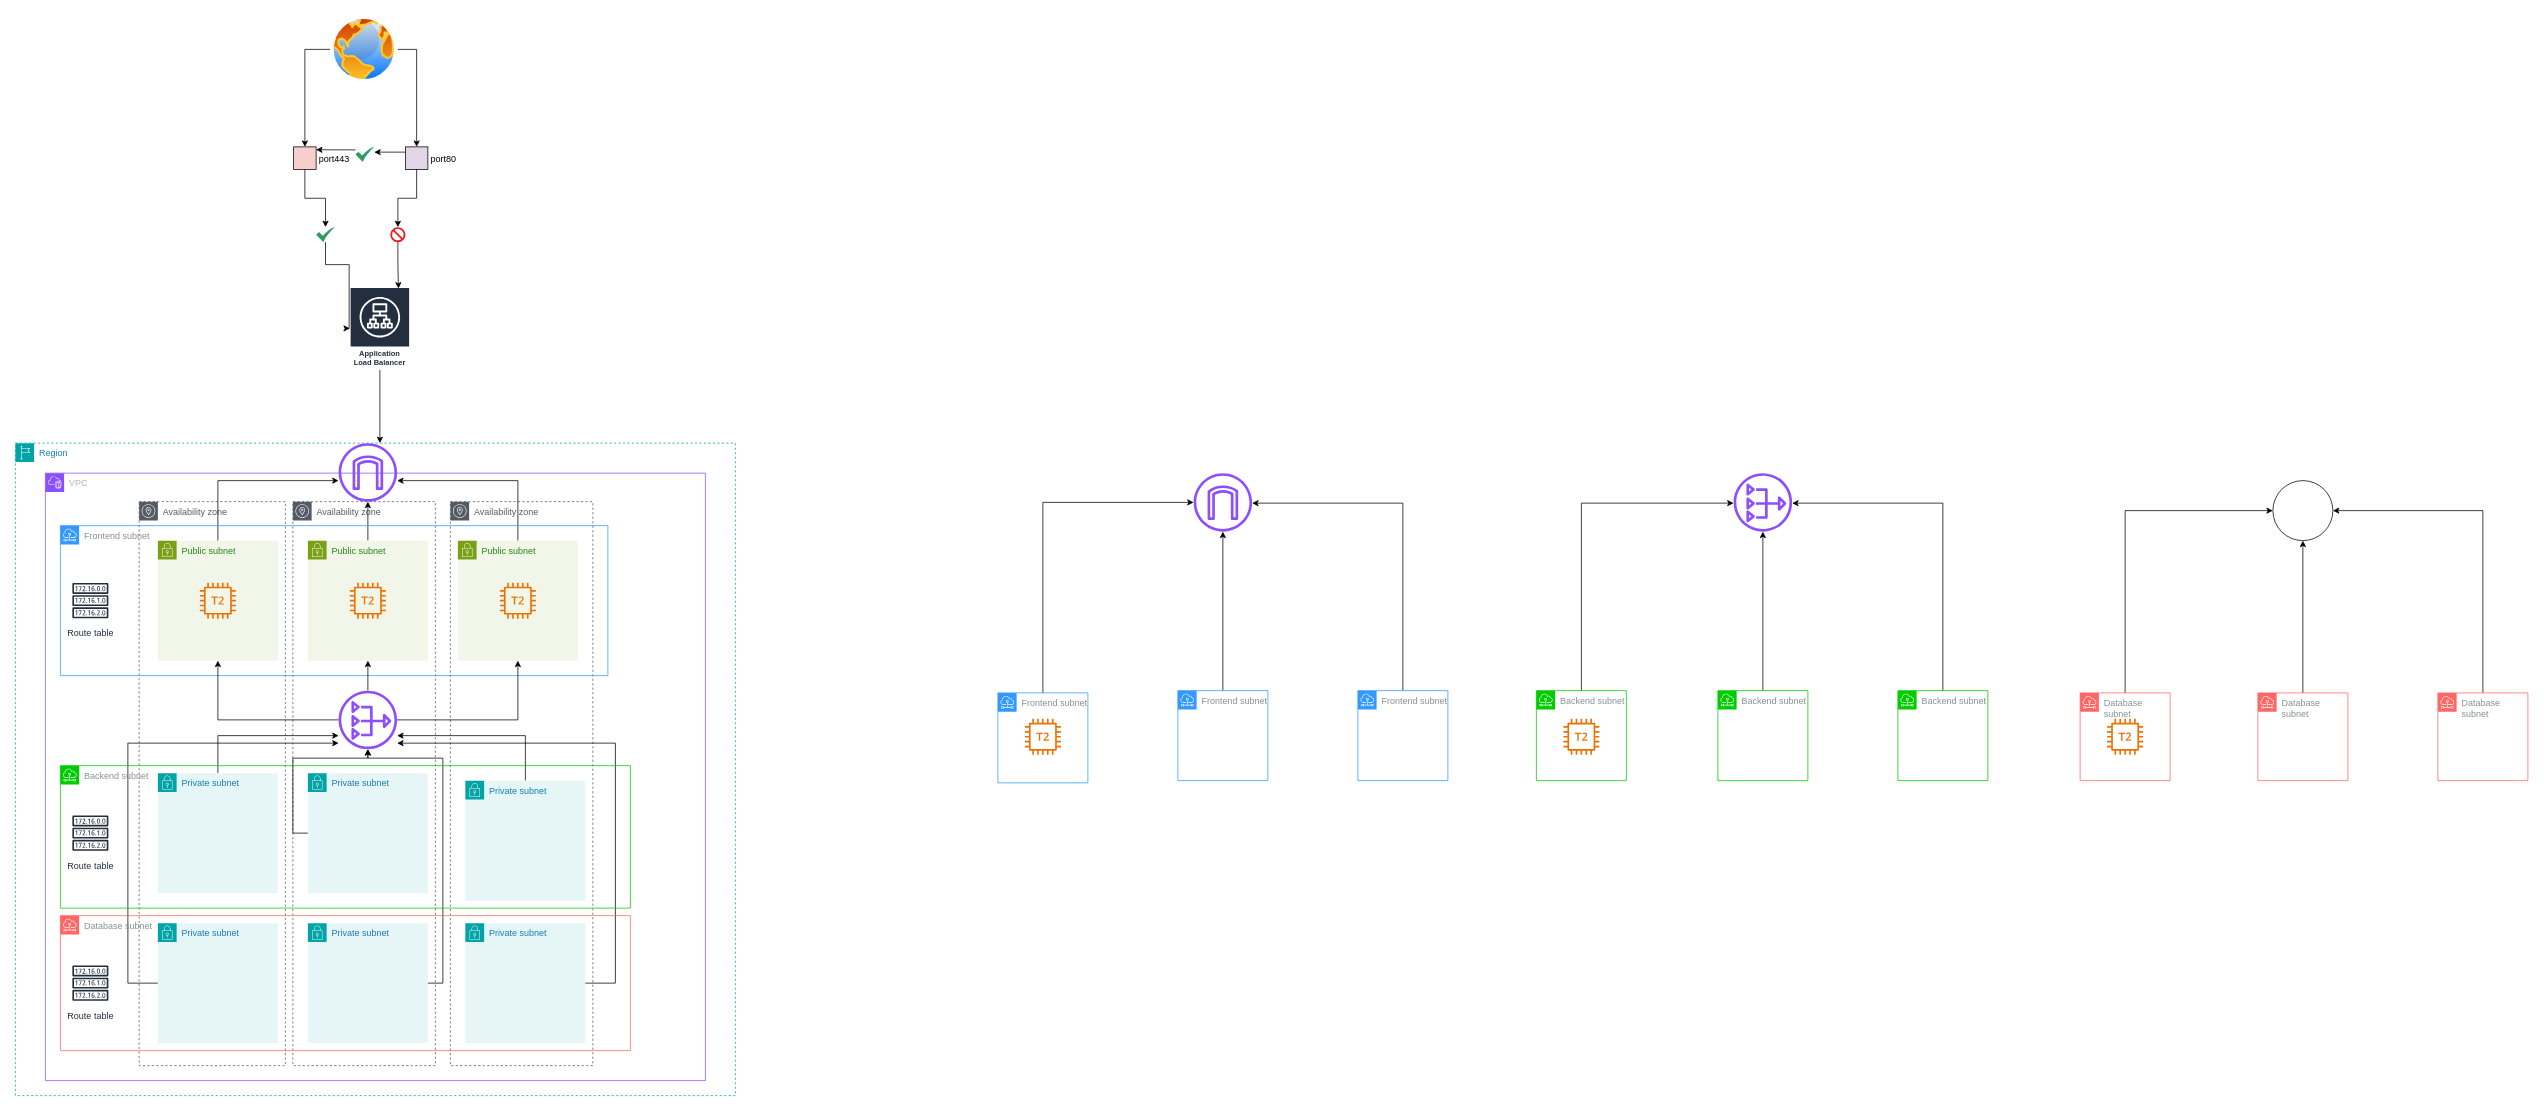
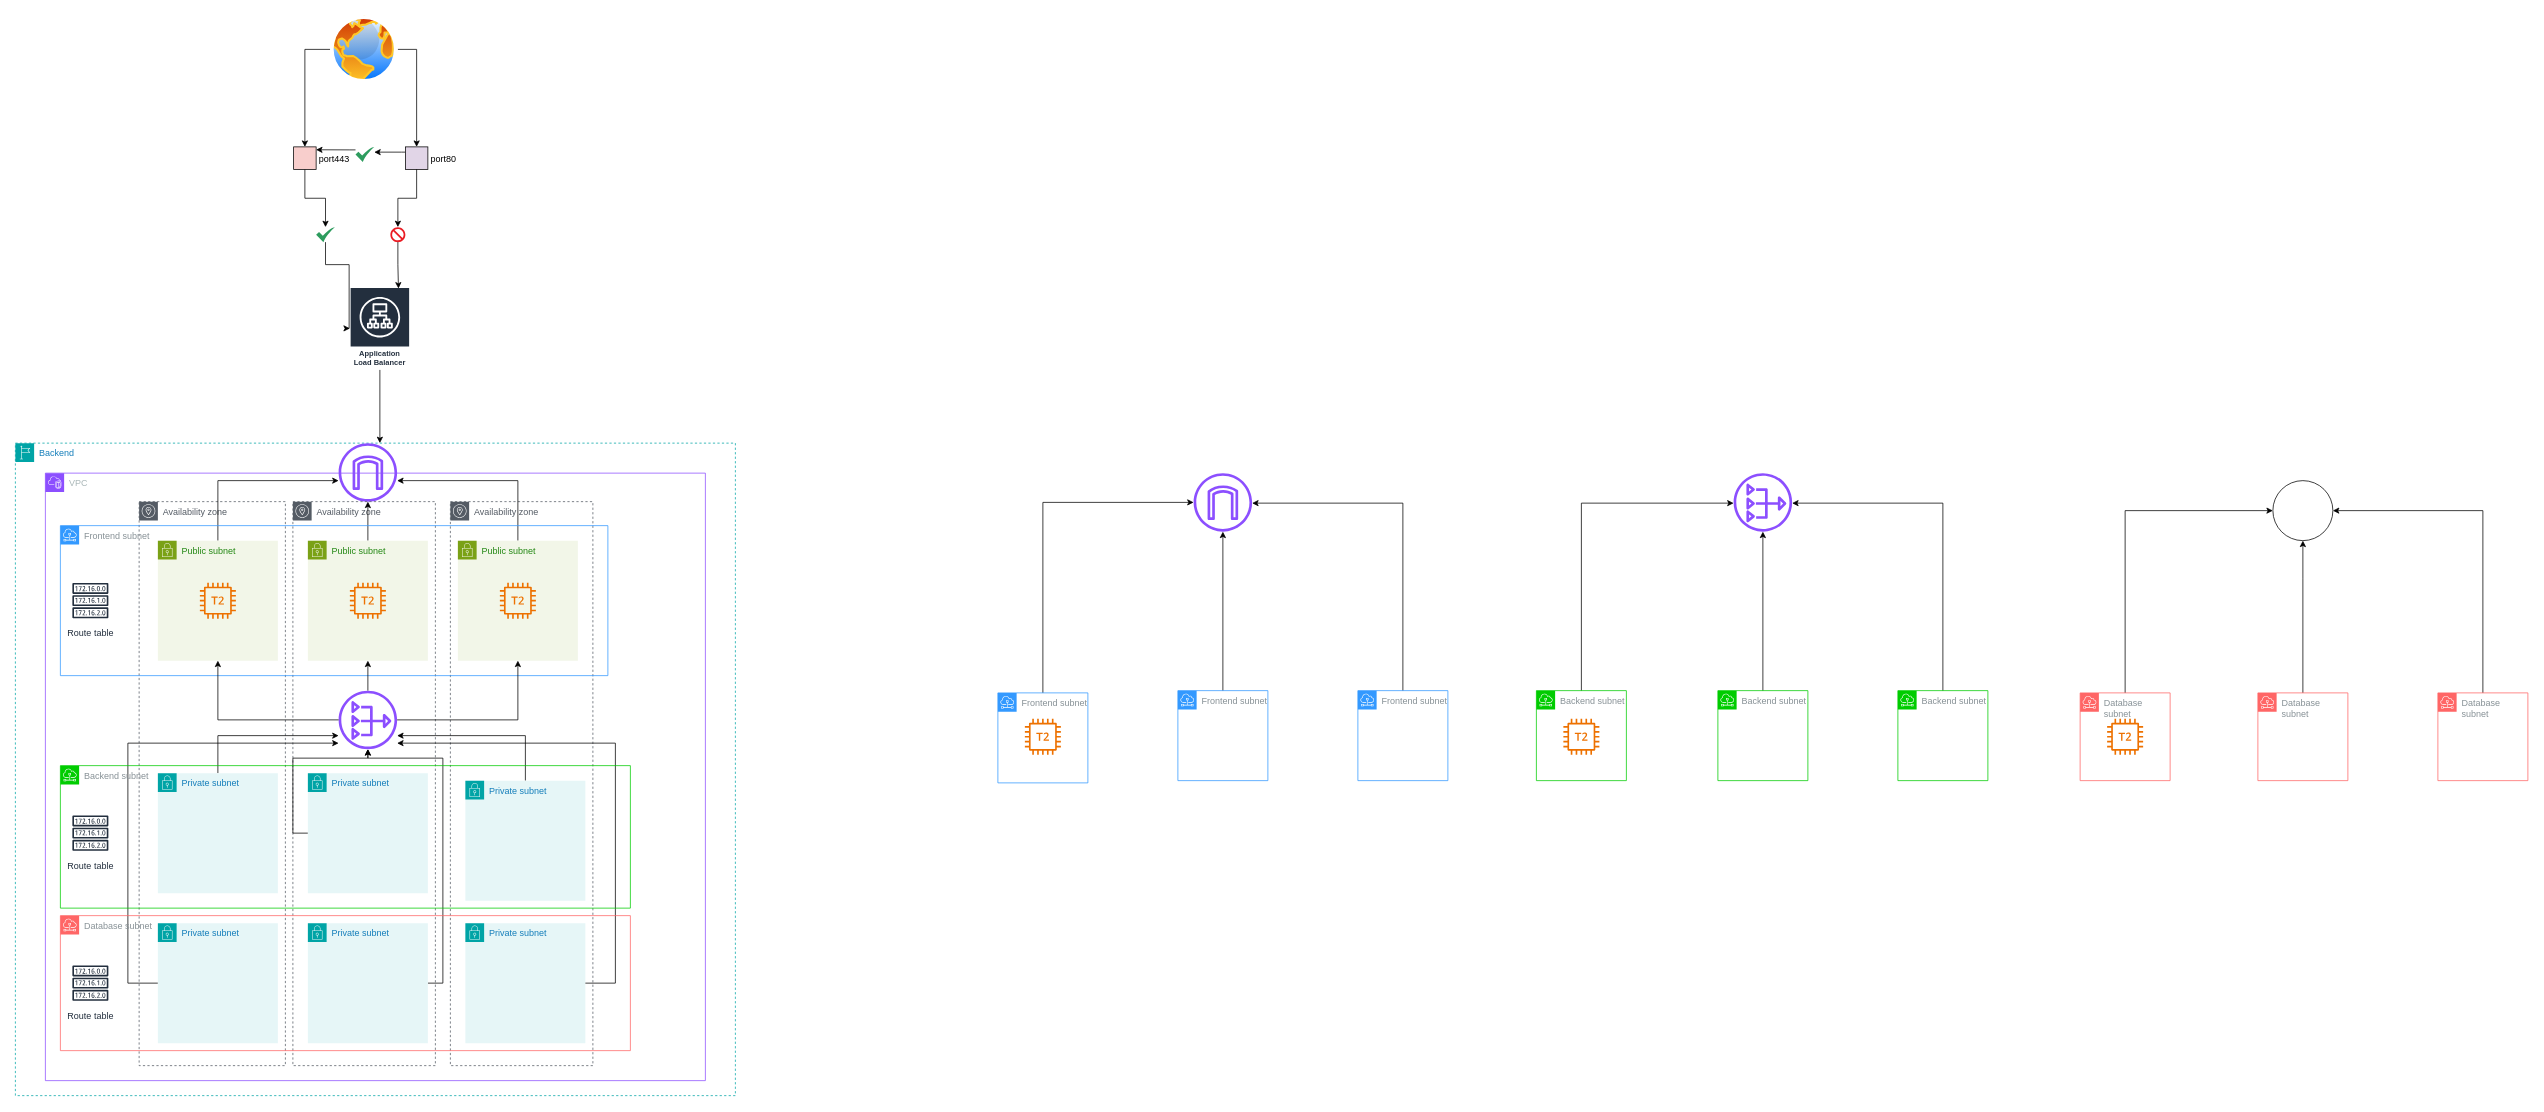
node "Region": label "Region" -> "Backend"
